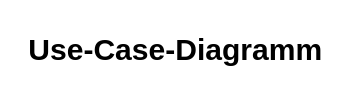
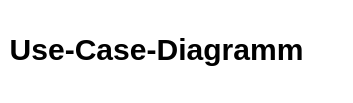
node "Use-Case-Diagramm": moved (176, 51) -> (157, 51)
